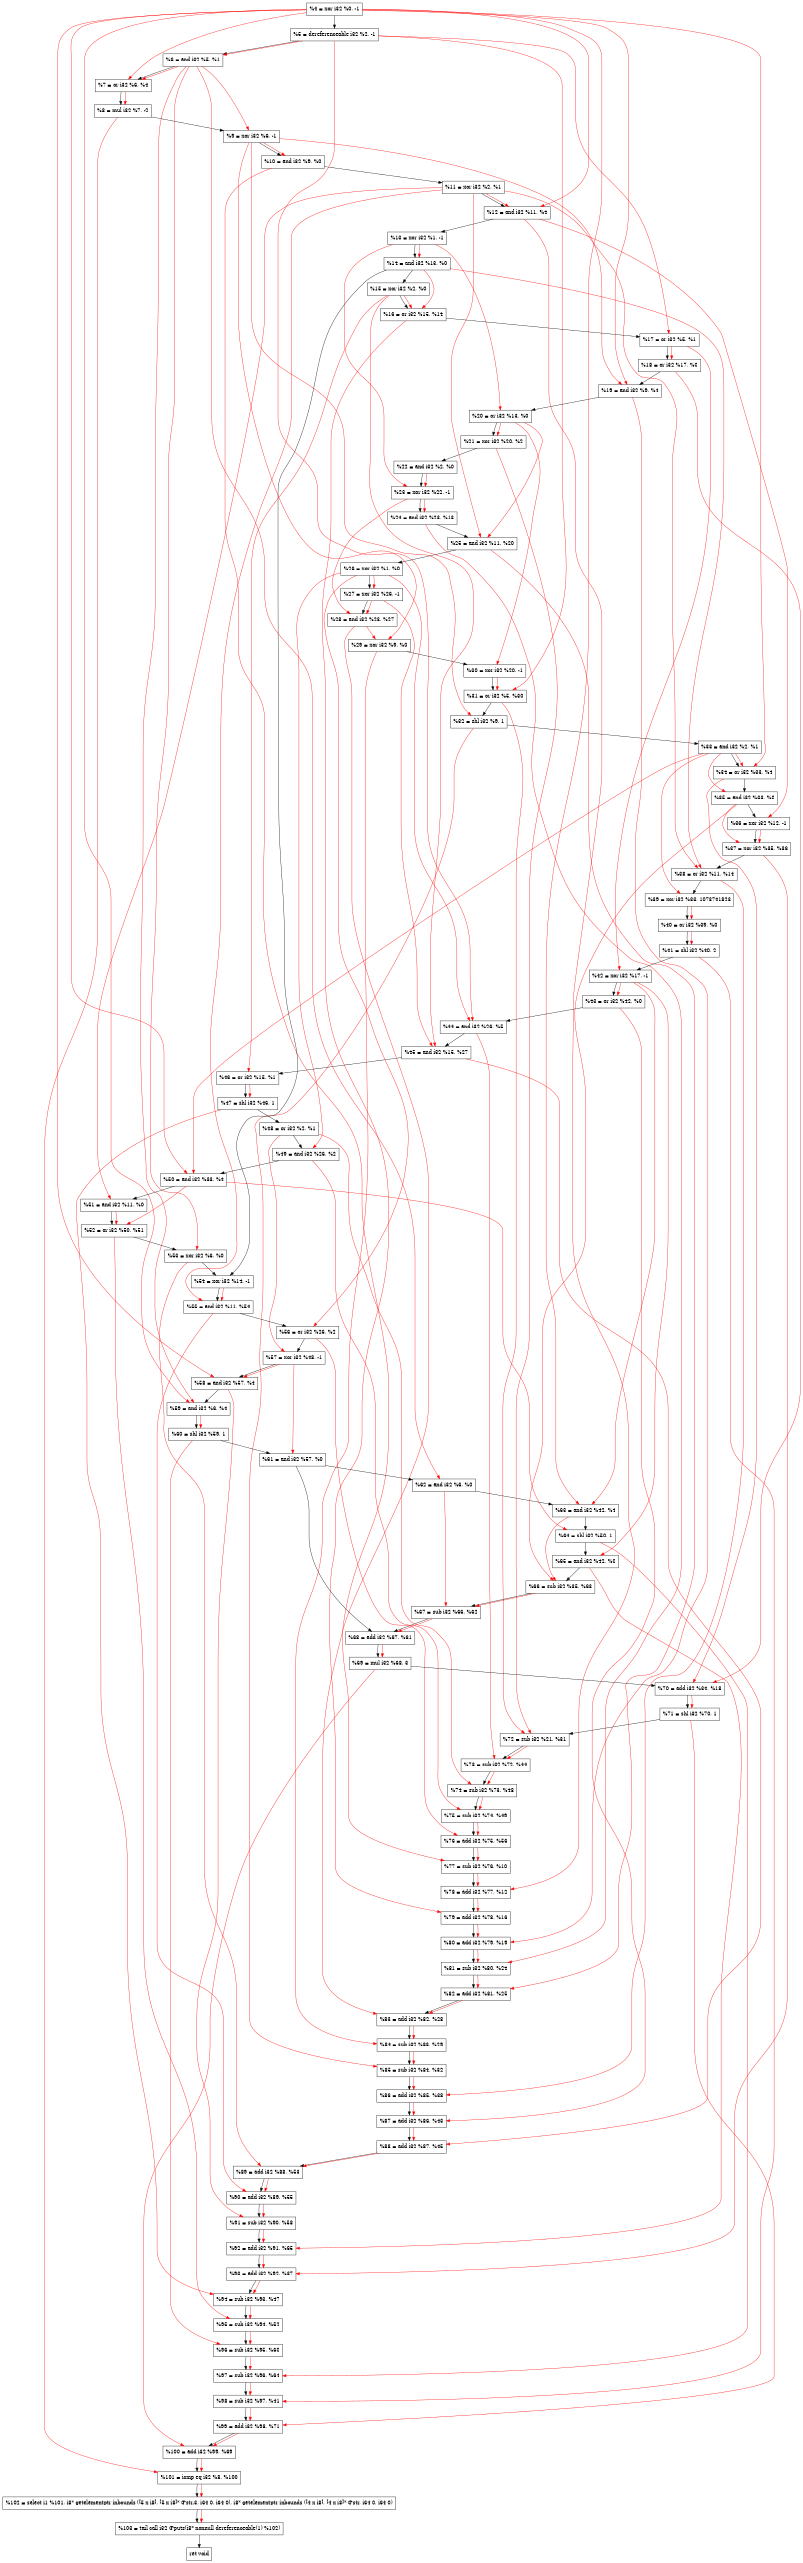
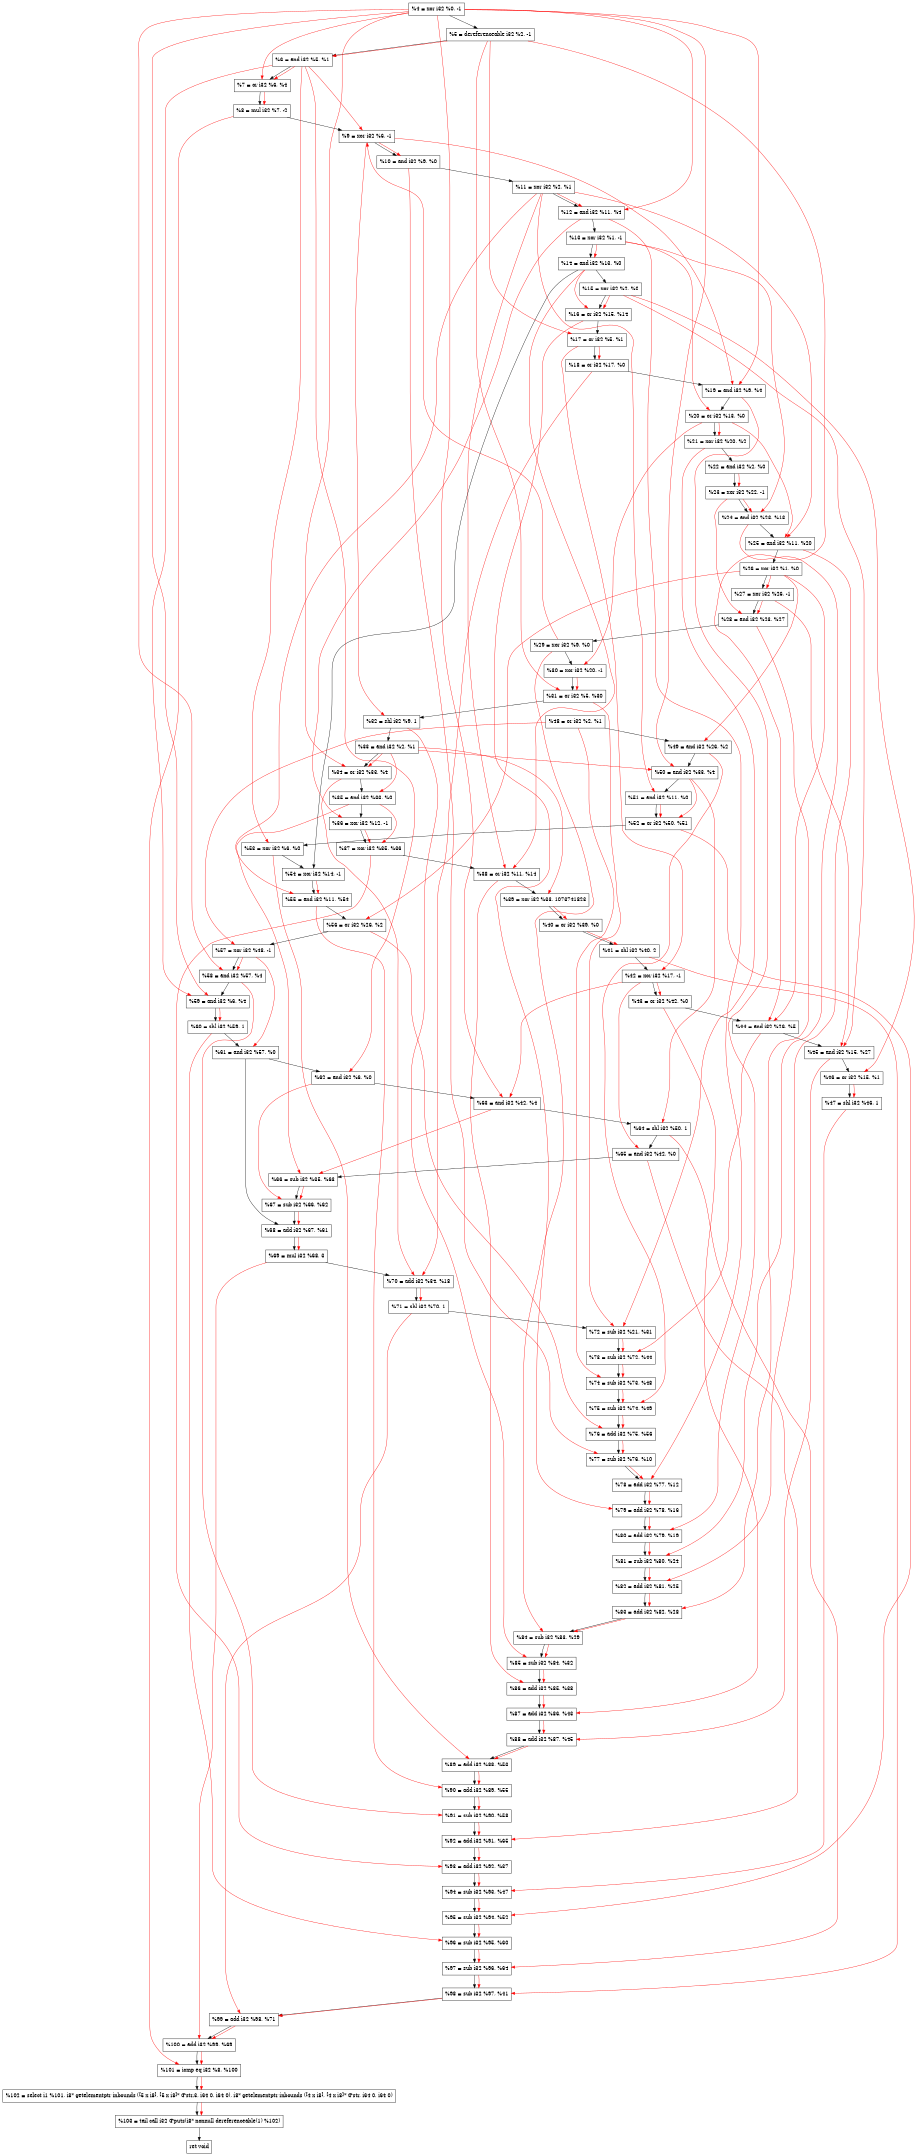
edge "%13 = xor i32 %1, -1" -> "%23 = xor i32 %22, -1": now "%13 = xor i32 %1, -1" -> "%24 = and i32 %23, %13"
edge "%9 = xor i32 %6, -1" -> "%29 = xor i32 %9, %0": reversed
edge "%28 = and i32 %23, %27" -> "%29 = xor i32 %9, %0": color red -> black
edge "%47 = shl i32 %46, 1" -> "%48 = or i32 %2, %1": removed
